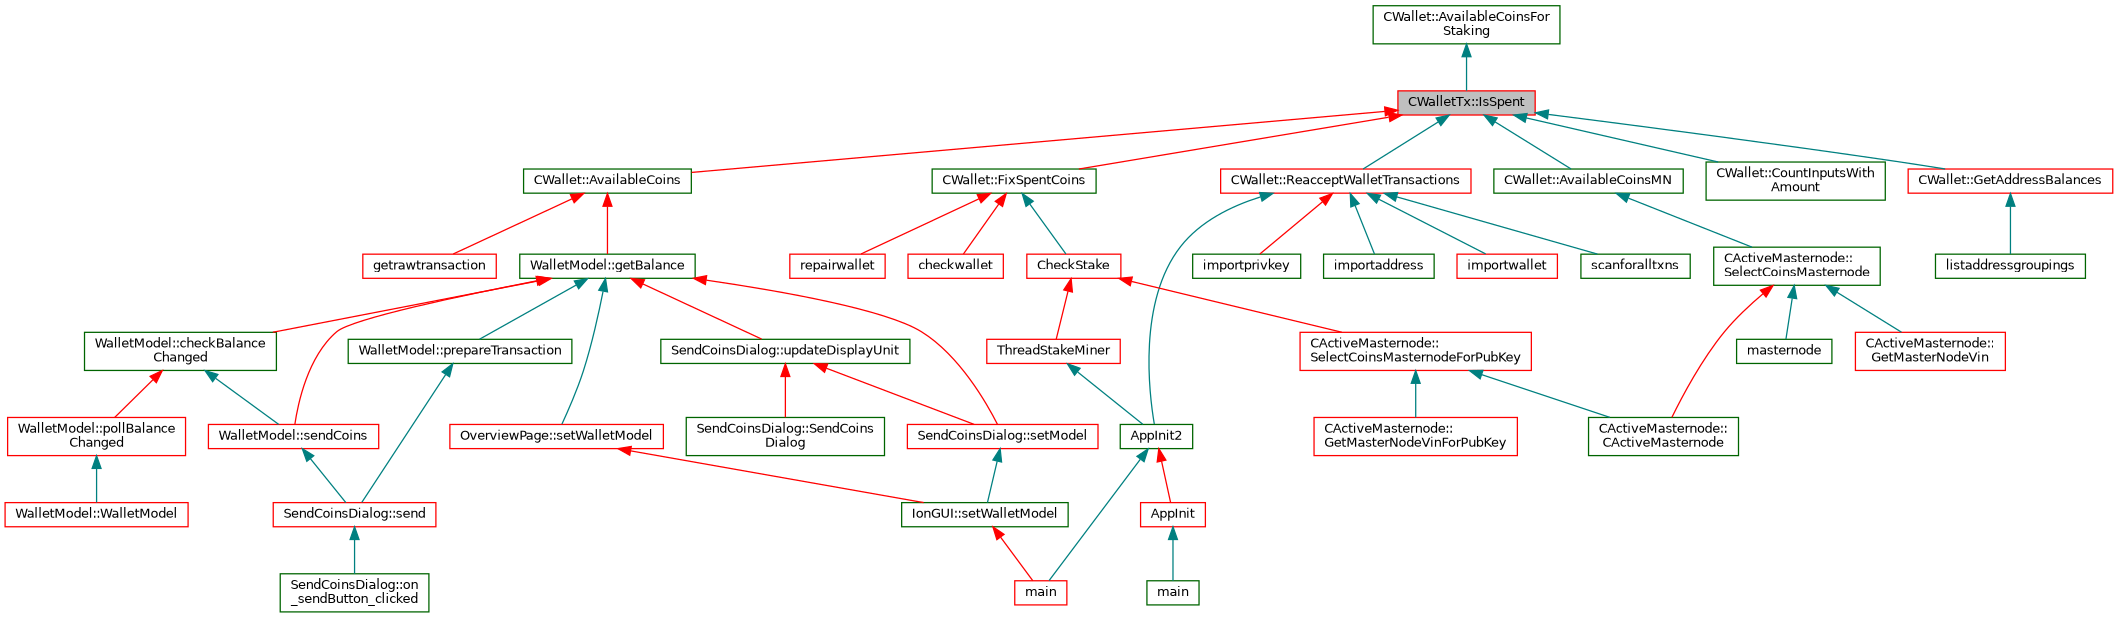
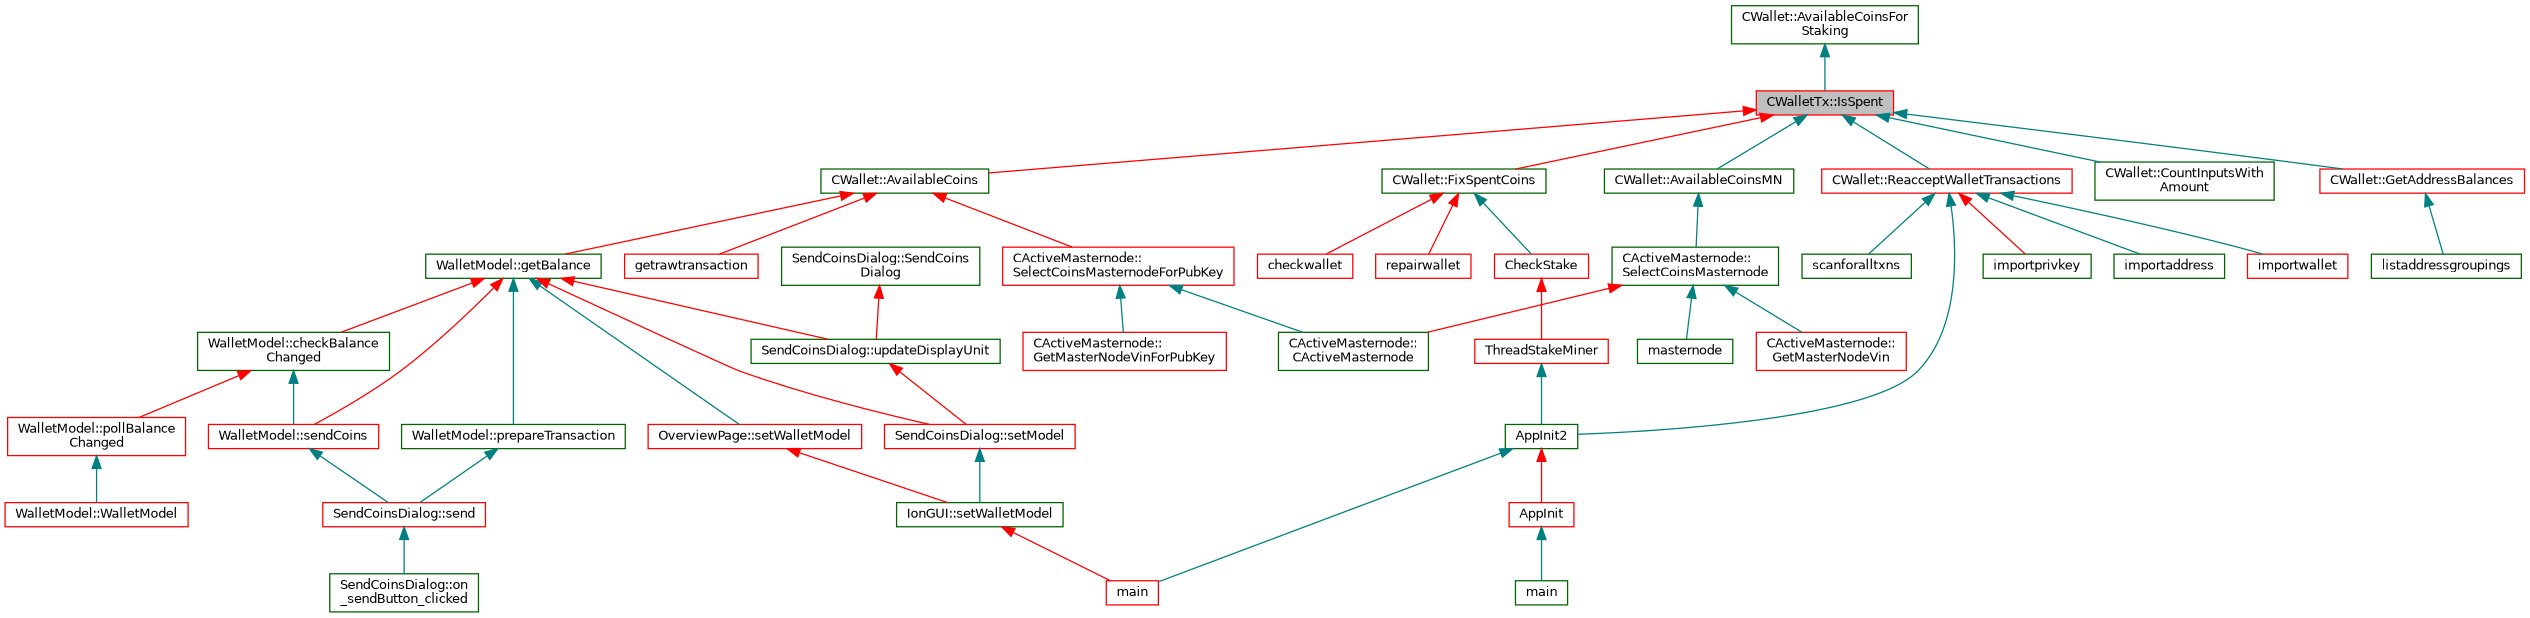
edge "CActiveMasternode:: SelectCoinsMasternodeForPubKey" -> "CheckStake": now "CActiveMasternode:: SelectCoinsMasternodeForPubKey" -> "CWallet::AvailableCoins"
edge "SendCoinsDialog::SendCoins Dialog" -> "SendCoinsDialog::updateDisplayUnit": reversed
